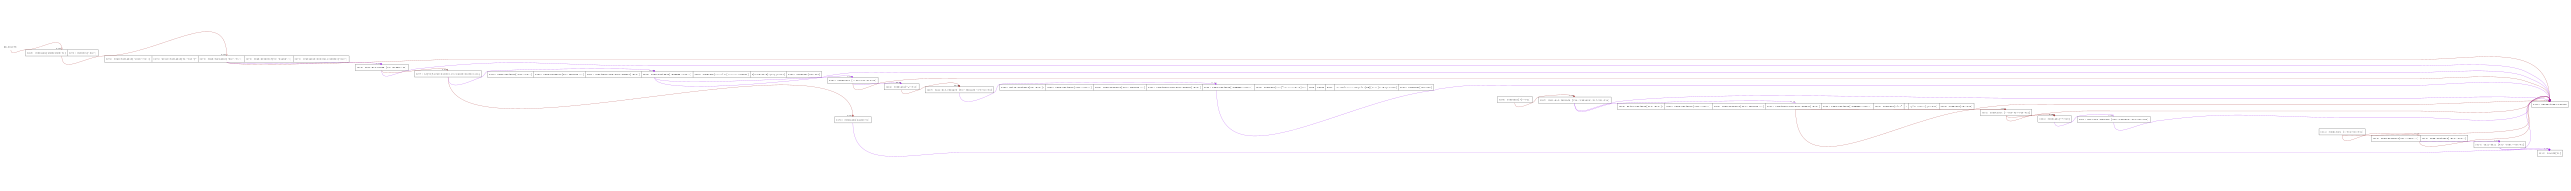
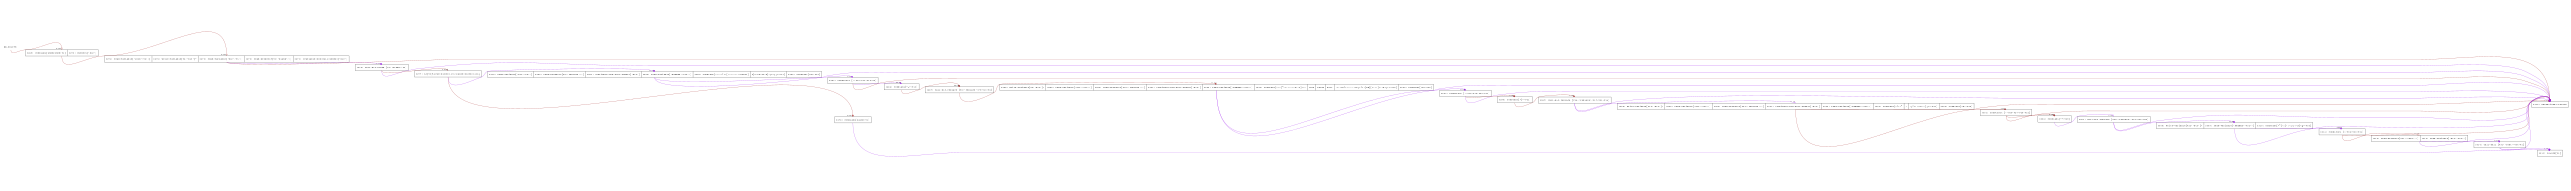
edge "3287: call-str.replace [v8,'replace',v9,v13,v6]" -> "3288: write-variable[v6,'str']*": color purple -> brown
node "3295: construct [-,v18,v19,v20,v17]": added
node "3308: write-variable[v22,'str']*": added
edge "3312: read-property[v31,'test',-]" -> "3316: exceptional-return": color brown -> purple
